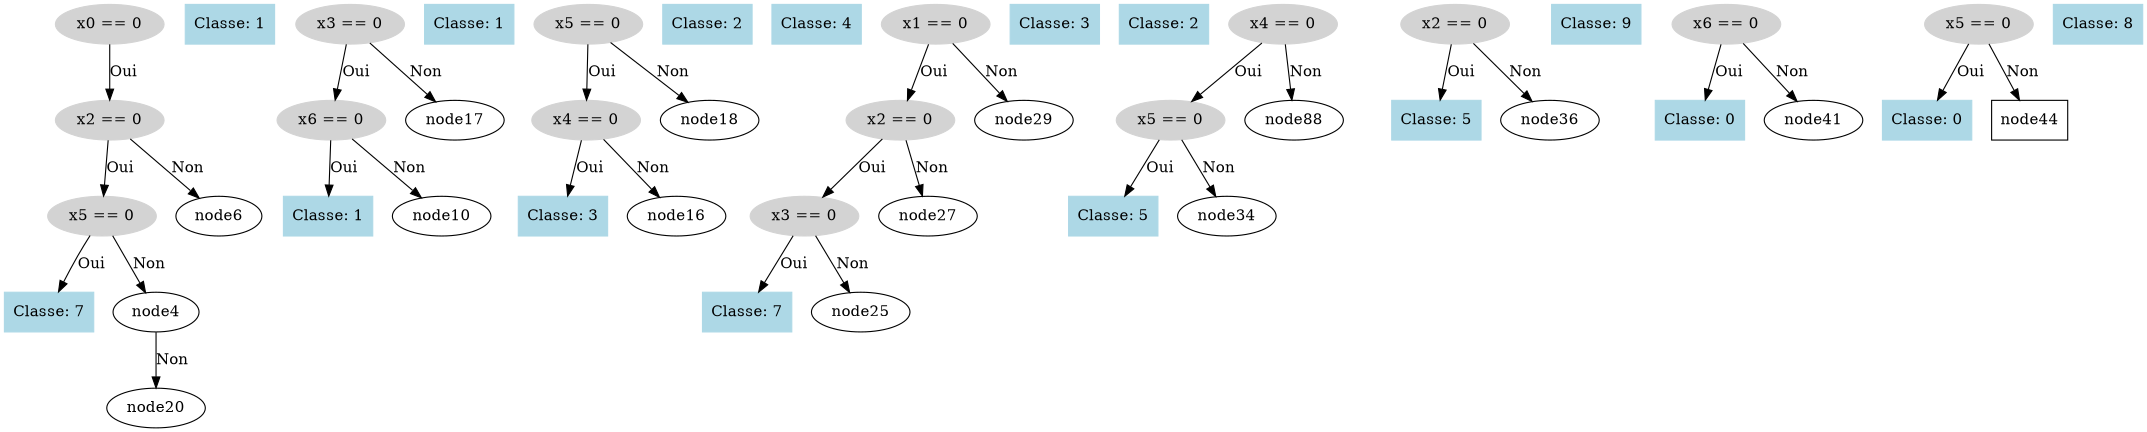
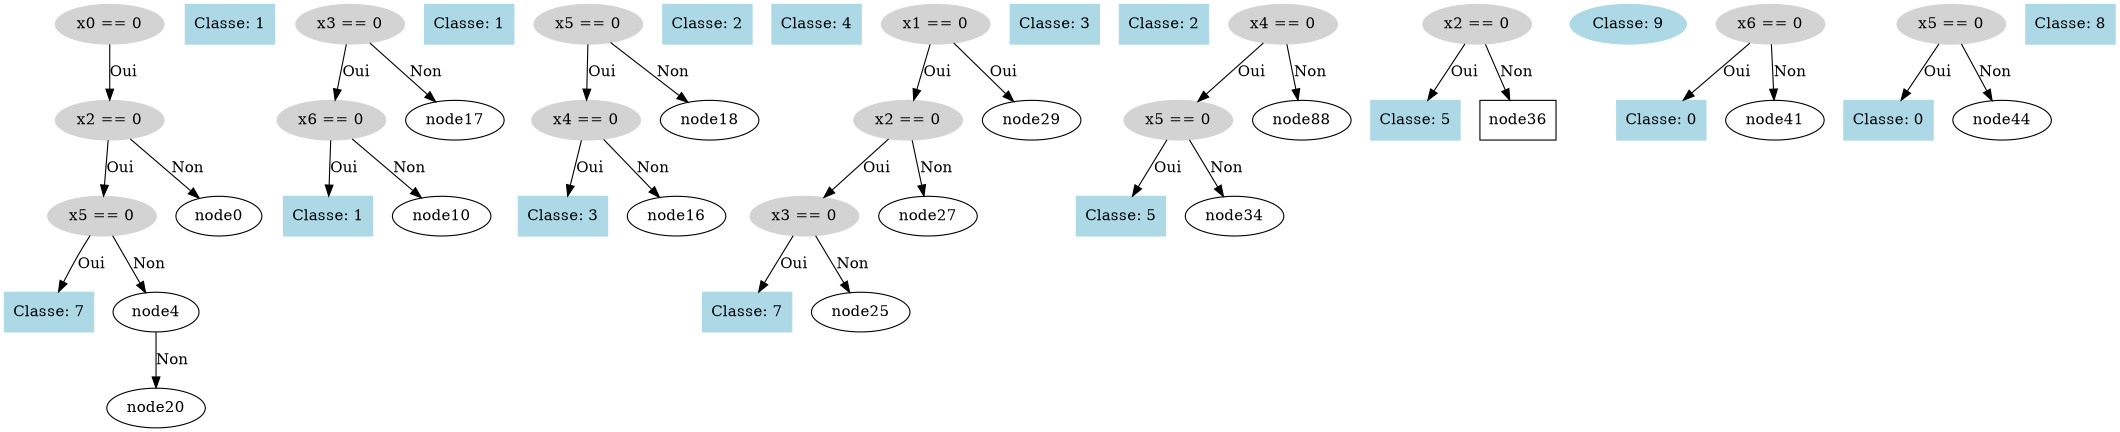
node "Classe: 9": shape box -> ellipse
edge "x1 == 0" -> "node29": label "Non" -> "Oui"
node "node36": shape ellipse -> box
node "node44": shape box -> ellipse
node "node6": label "node6" -> "node0"
